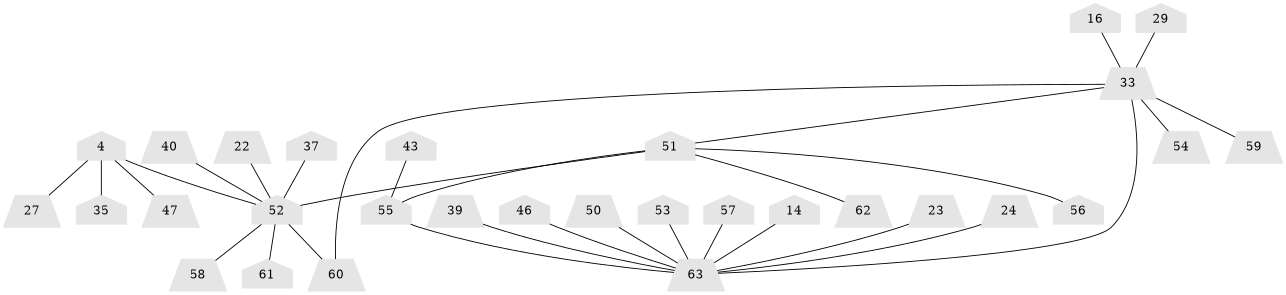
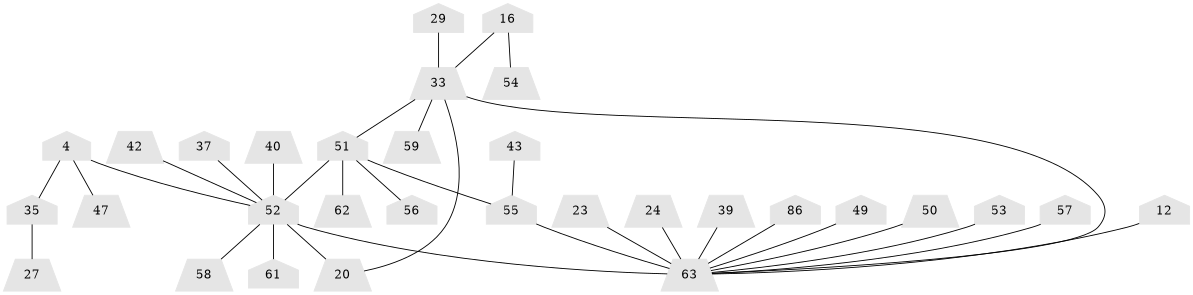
edge "33" -- "54": now "16" -- "54"
node "22": label "22" -> "42"
edge "4" -- "27": now "35" -- "27"
node "46": label "46" -> "86"
node "14": label "14" -> "12"
node "49": added
edge "52" -- "63": added
node "60": label "60" -> "20"
